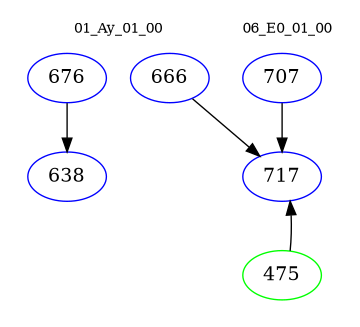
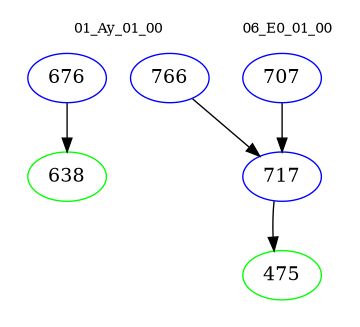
node "666": label "666" -> "766"
node "638": color blue -> green
edge "475" -> "717": reversed
